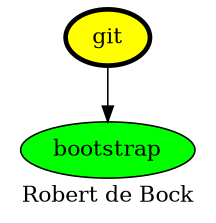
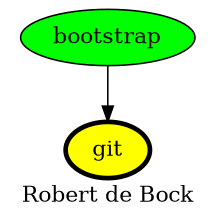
edge "git" -> "bootstrap": reversed
